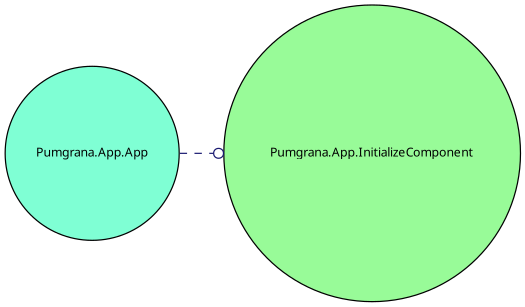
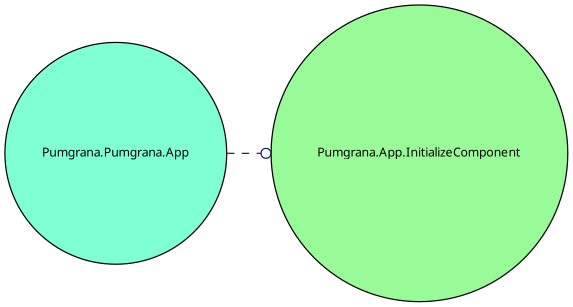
node "Pumgrana.App.App": label "Pumgrana.App.App" -> "Pumgrana.Pumgrana.App"
